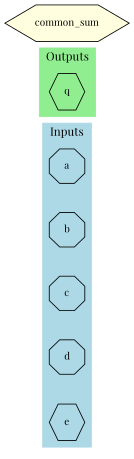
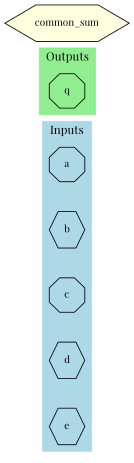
node "q": shape hexagon -> octagon
node "b": shape octagon -> hexagon
node "d": shape octagon -> hexagon
